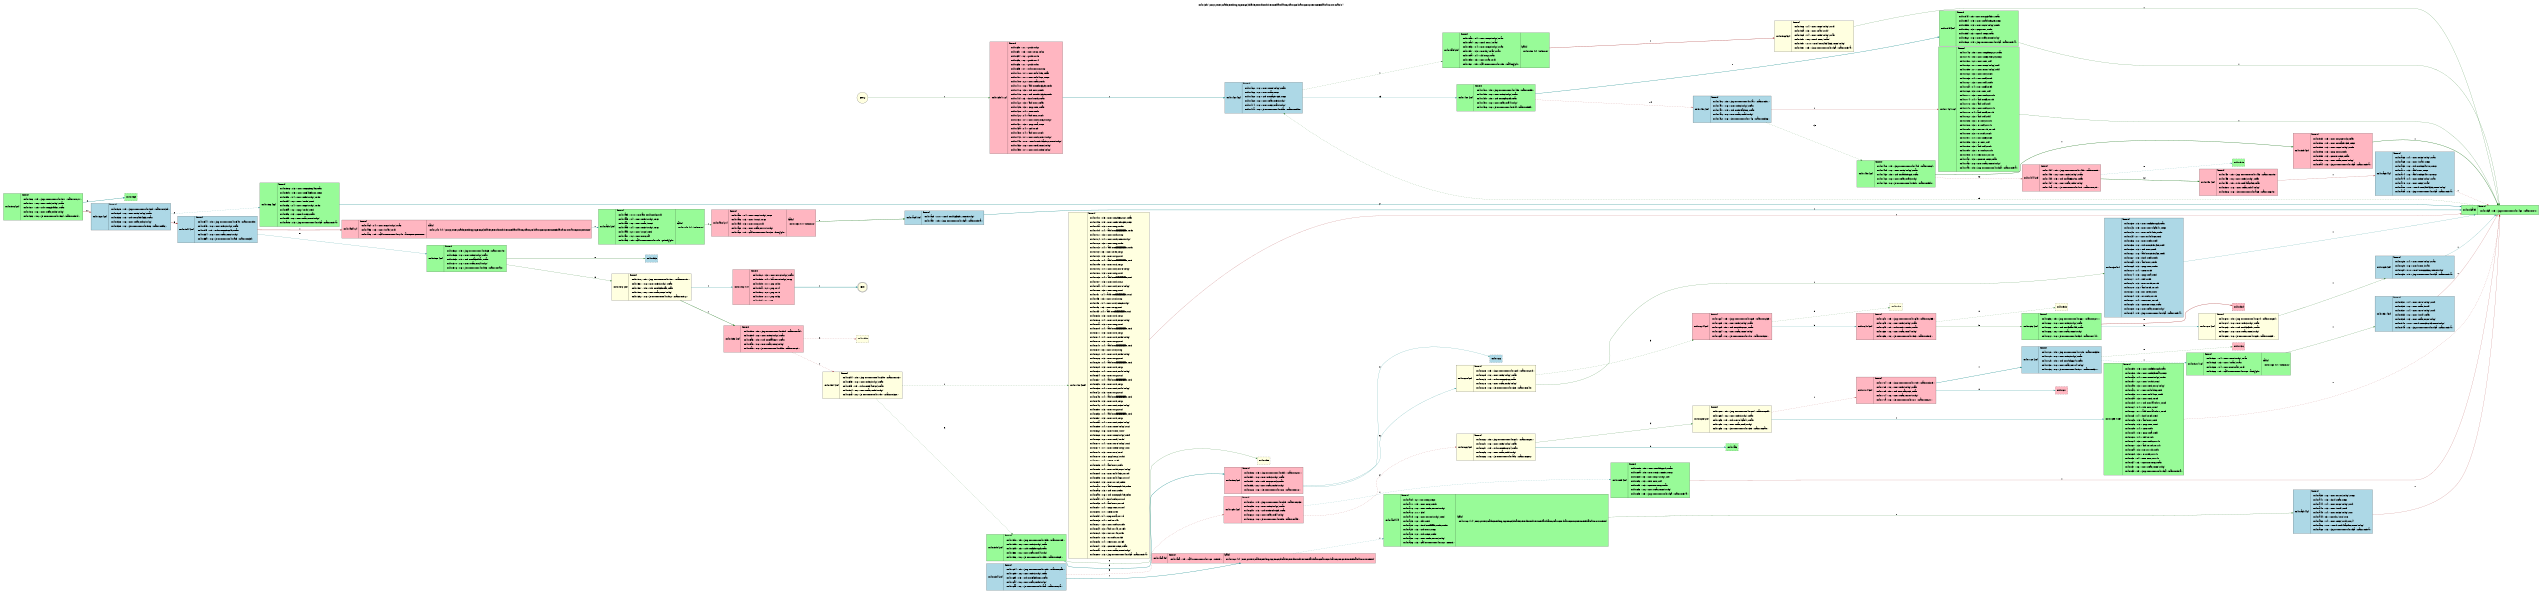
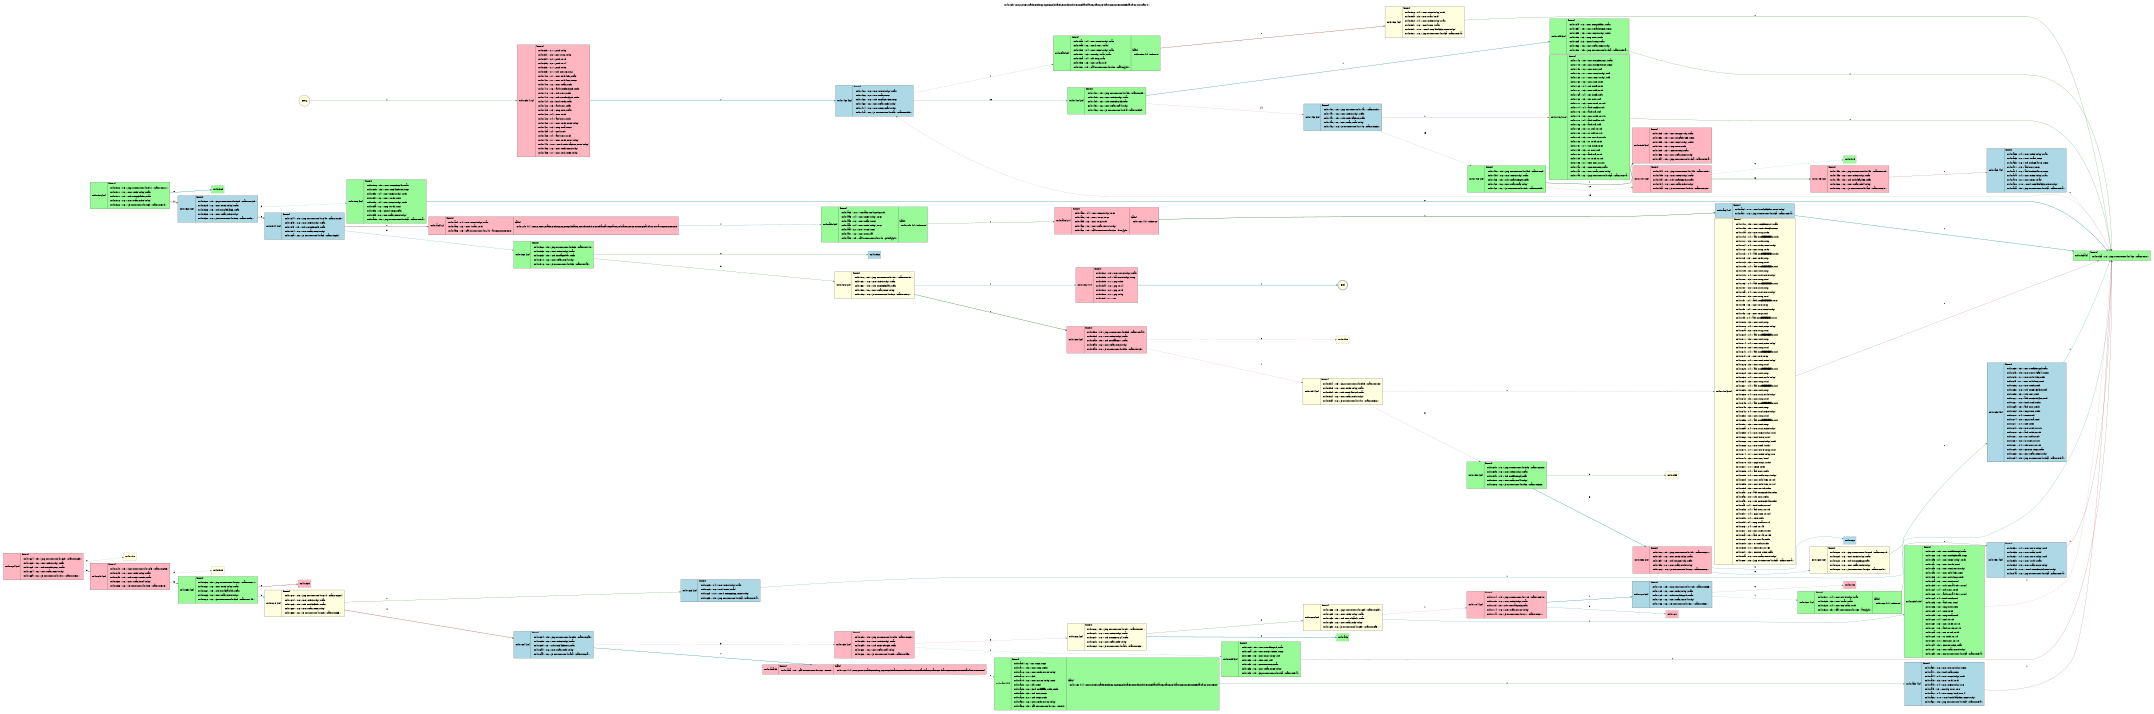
edge "0x40198b [30]" -> "0x401d6a [5]": removed, label "1"
edge "0x401608 [28]" -> "0x401624 [28]": removed, label "5"
edge "0x401678 [28]" -> "0x401694 [28]": added, label "4"
